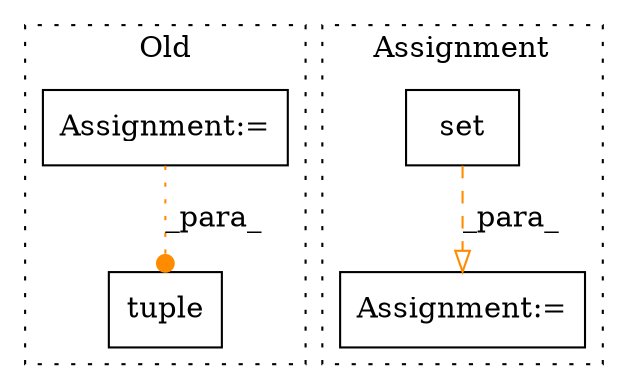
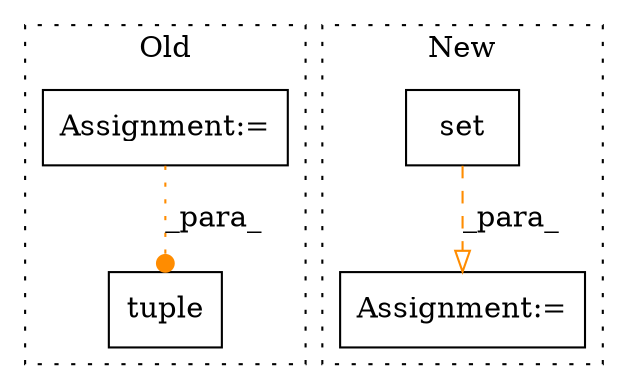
cluster "Assignment": label "Assignment" -> "New"
